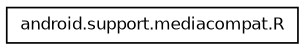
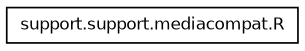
node "android.support.mediacompat.R": label "android.support.mediacompat.R" -> "support.support.mediacompat.R"
